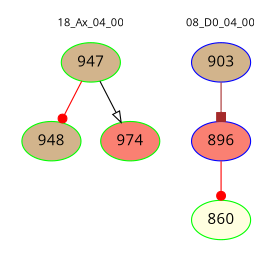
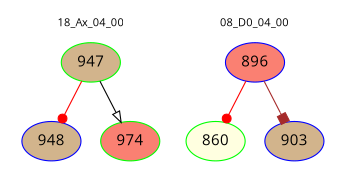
edge "903" -> "896": reversed
node "948": color green -> blue
